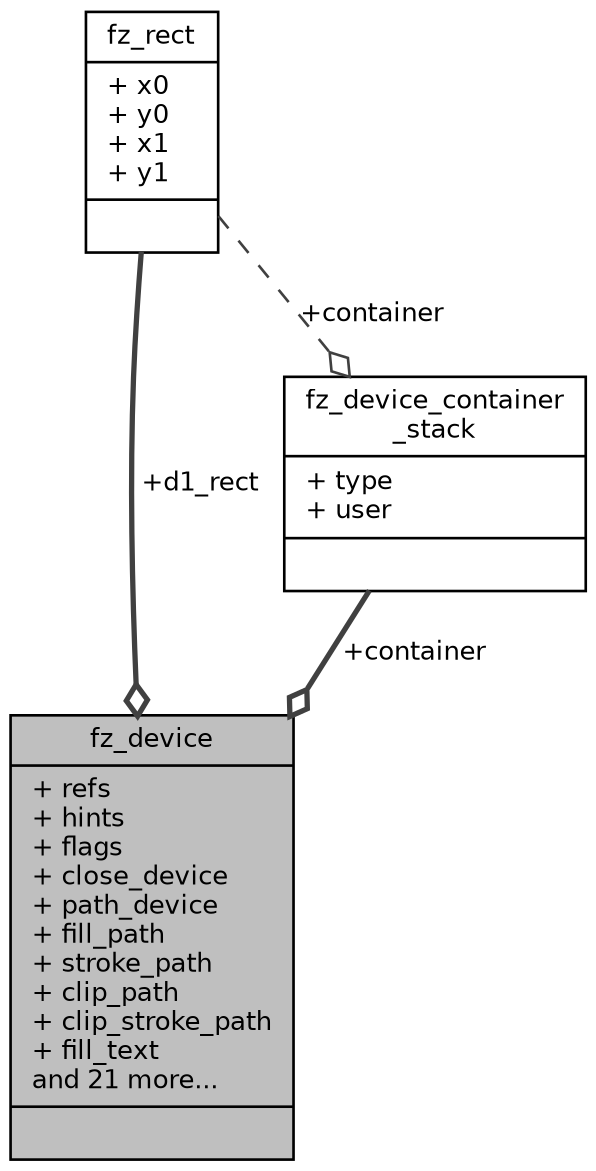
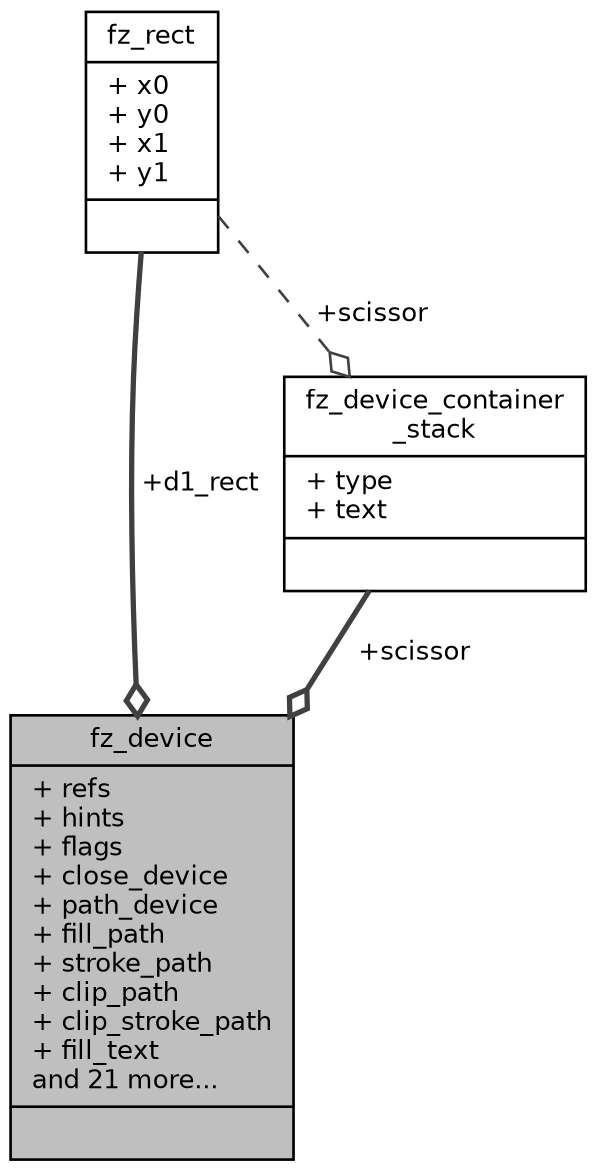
edge "fz_rect" -> "fz_device_container": label " +container" -> " +scissor"
node "fz_device_container": text "+ user" -> "+ text"
edge "fz_device_container" -> "fz_device": label " +container" -> " +scissor"
